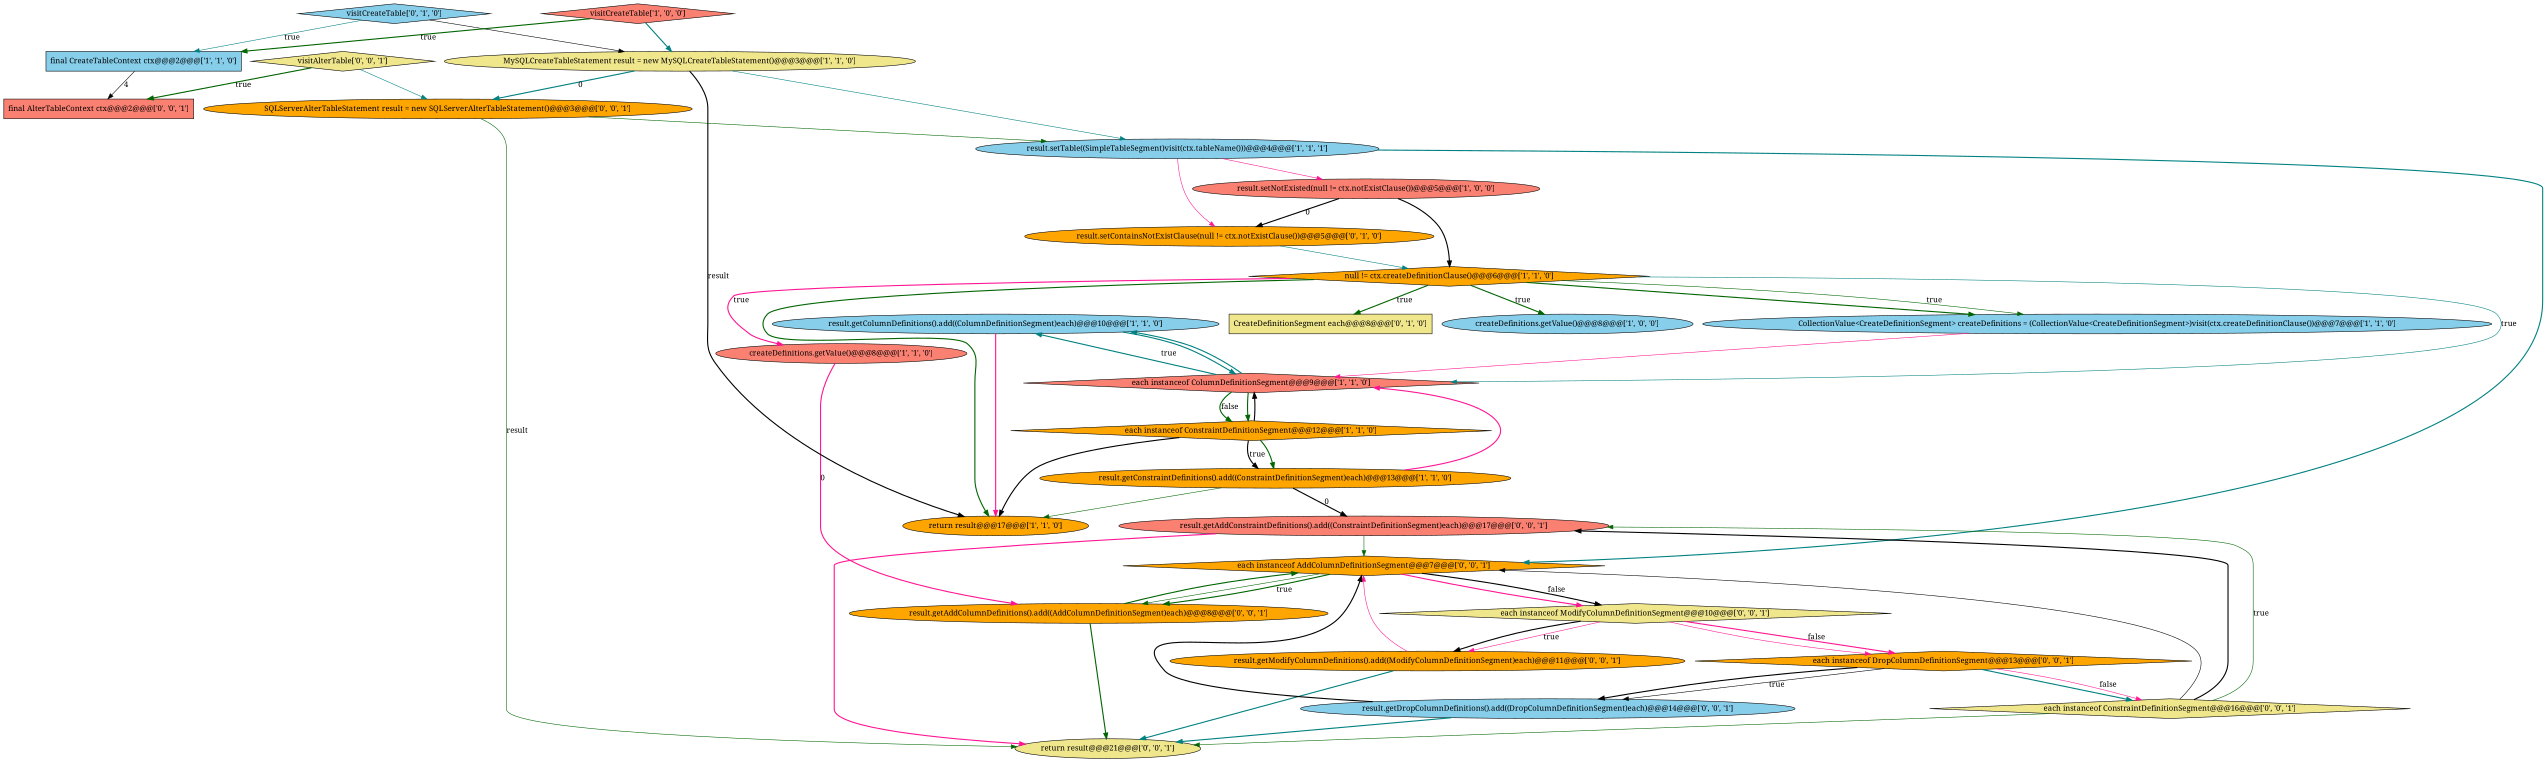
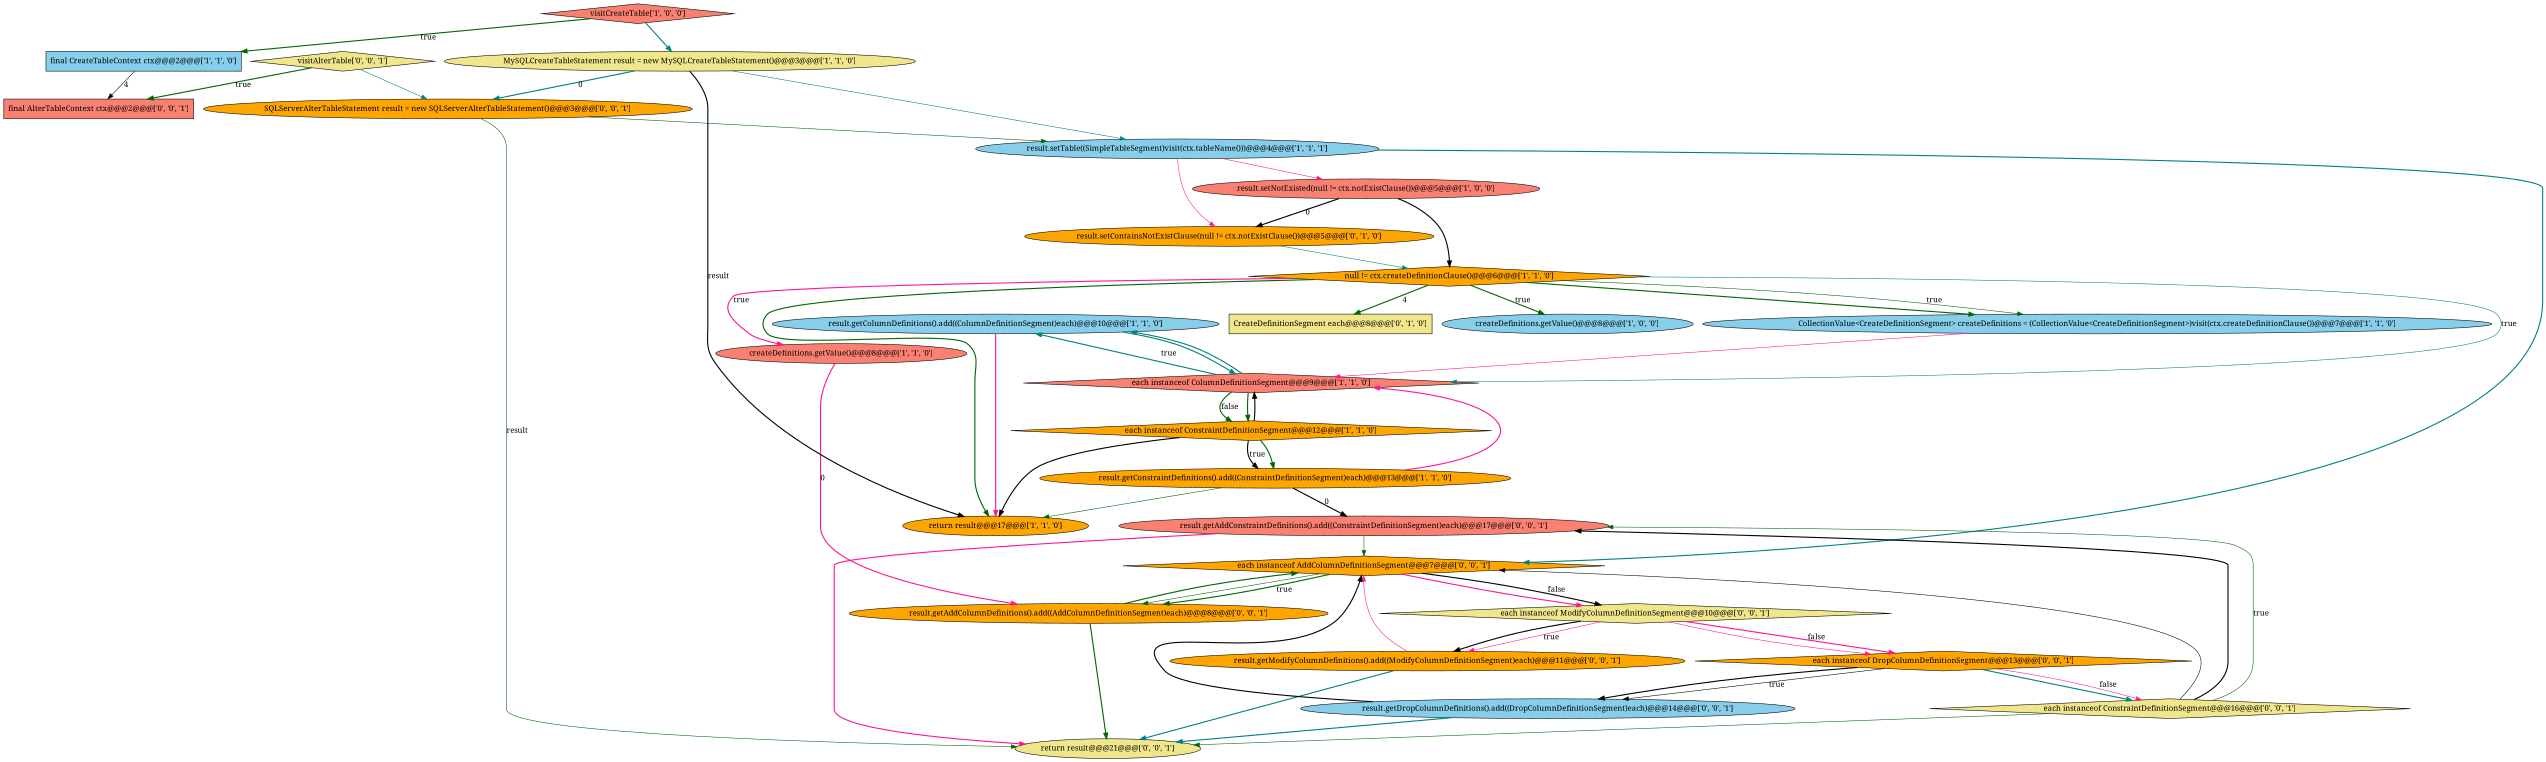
node "visitCreateTable['0', '1', '0']": removed
edge "null != ctx.createDefinitionClause()@@@6@@@['1', '1', '0']" -> "CreateDefinitionSegment each@@@8@@@['0', '1', '0']": label "true" -> "4"
